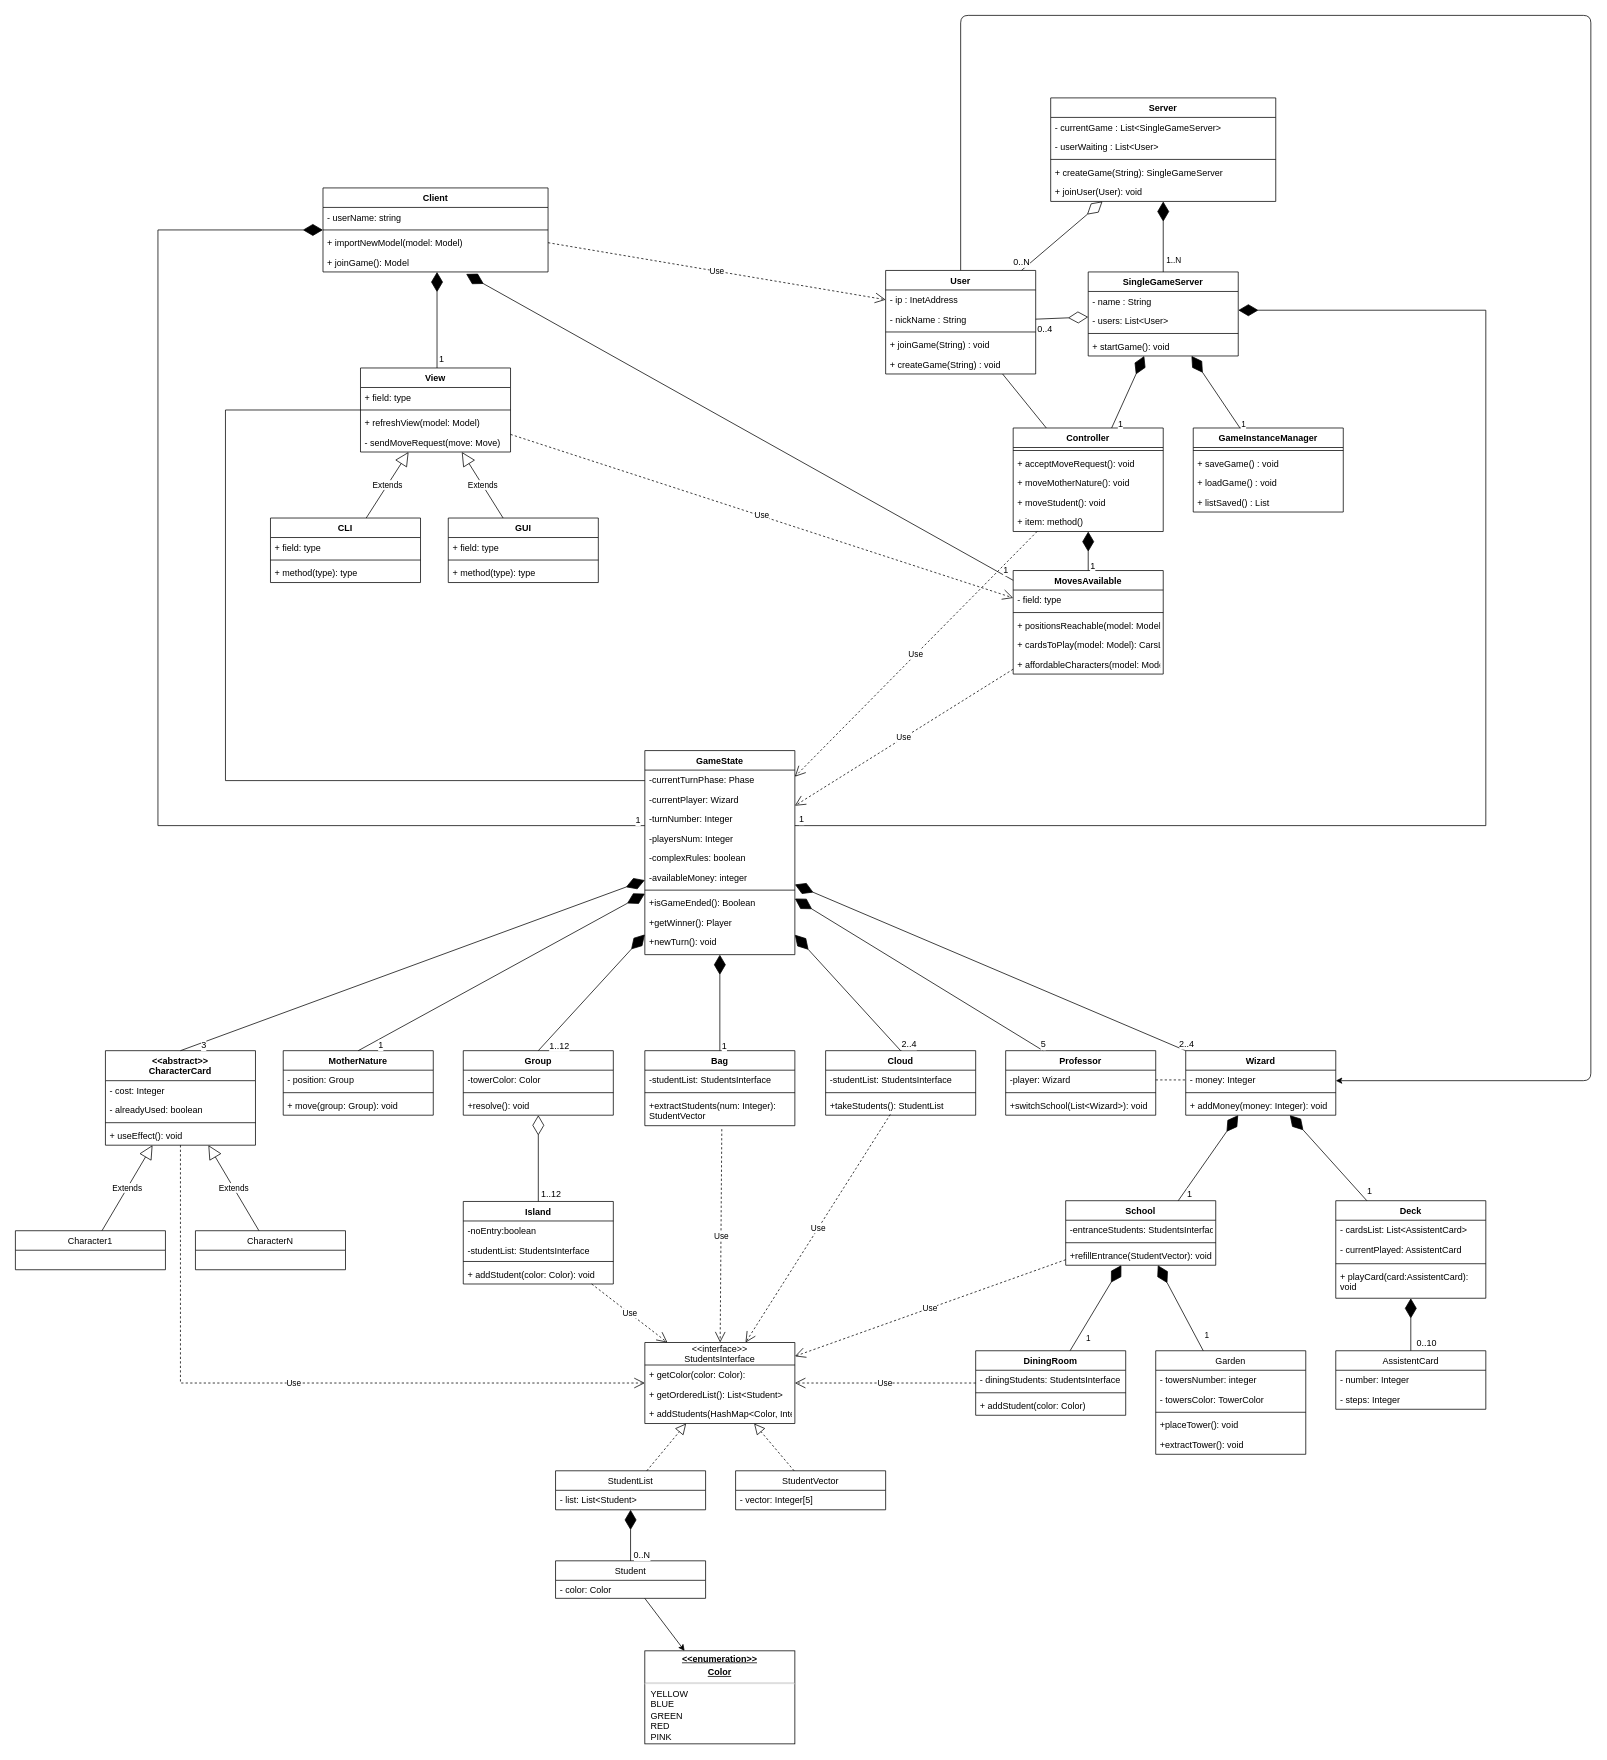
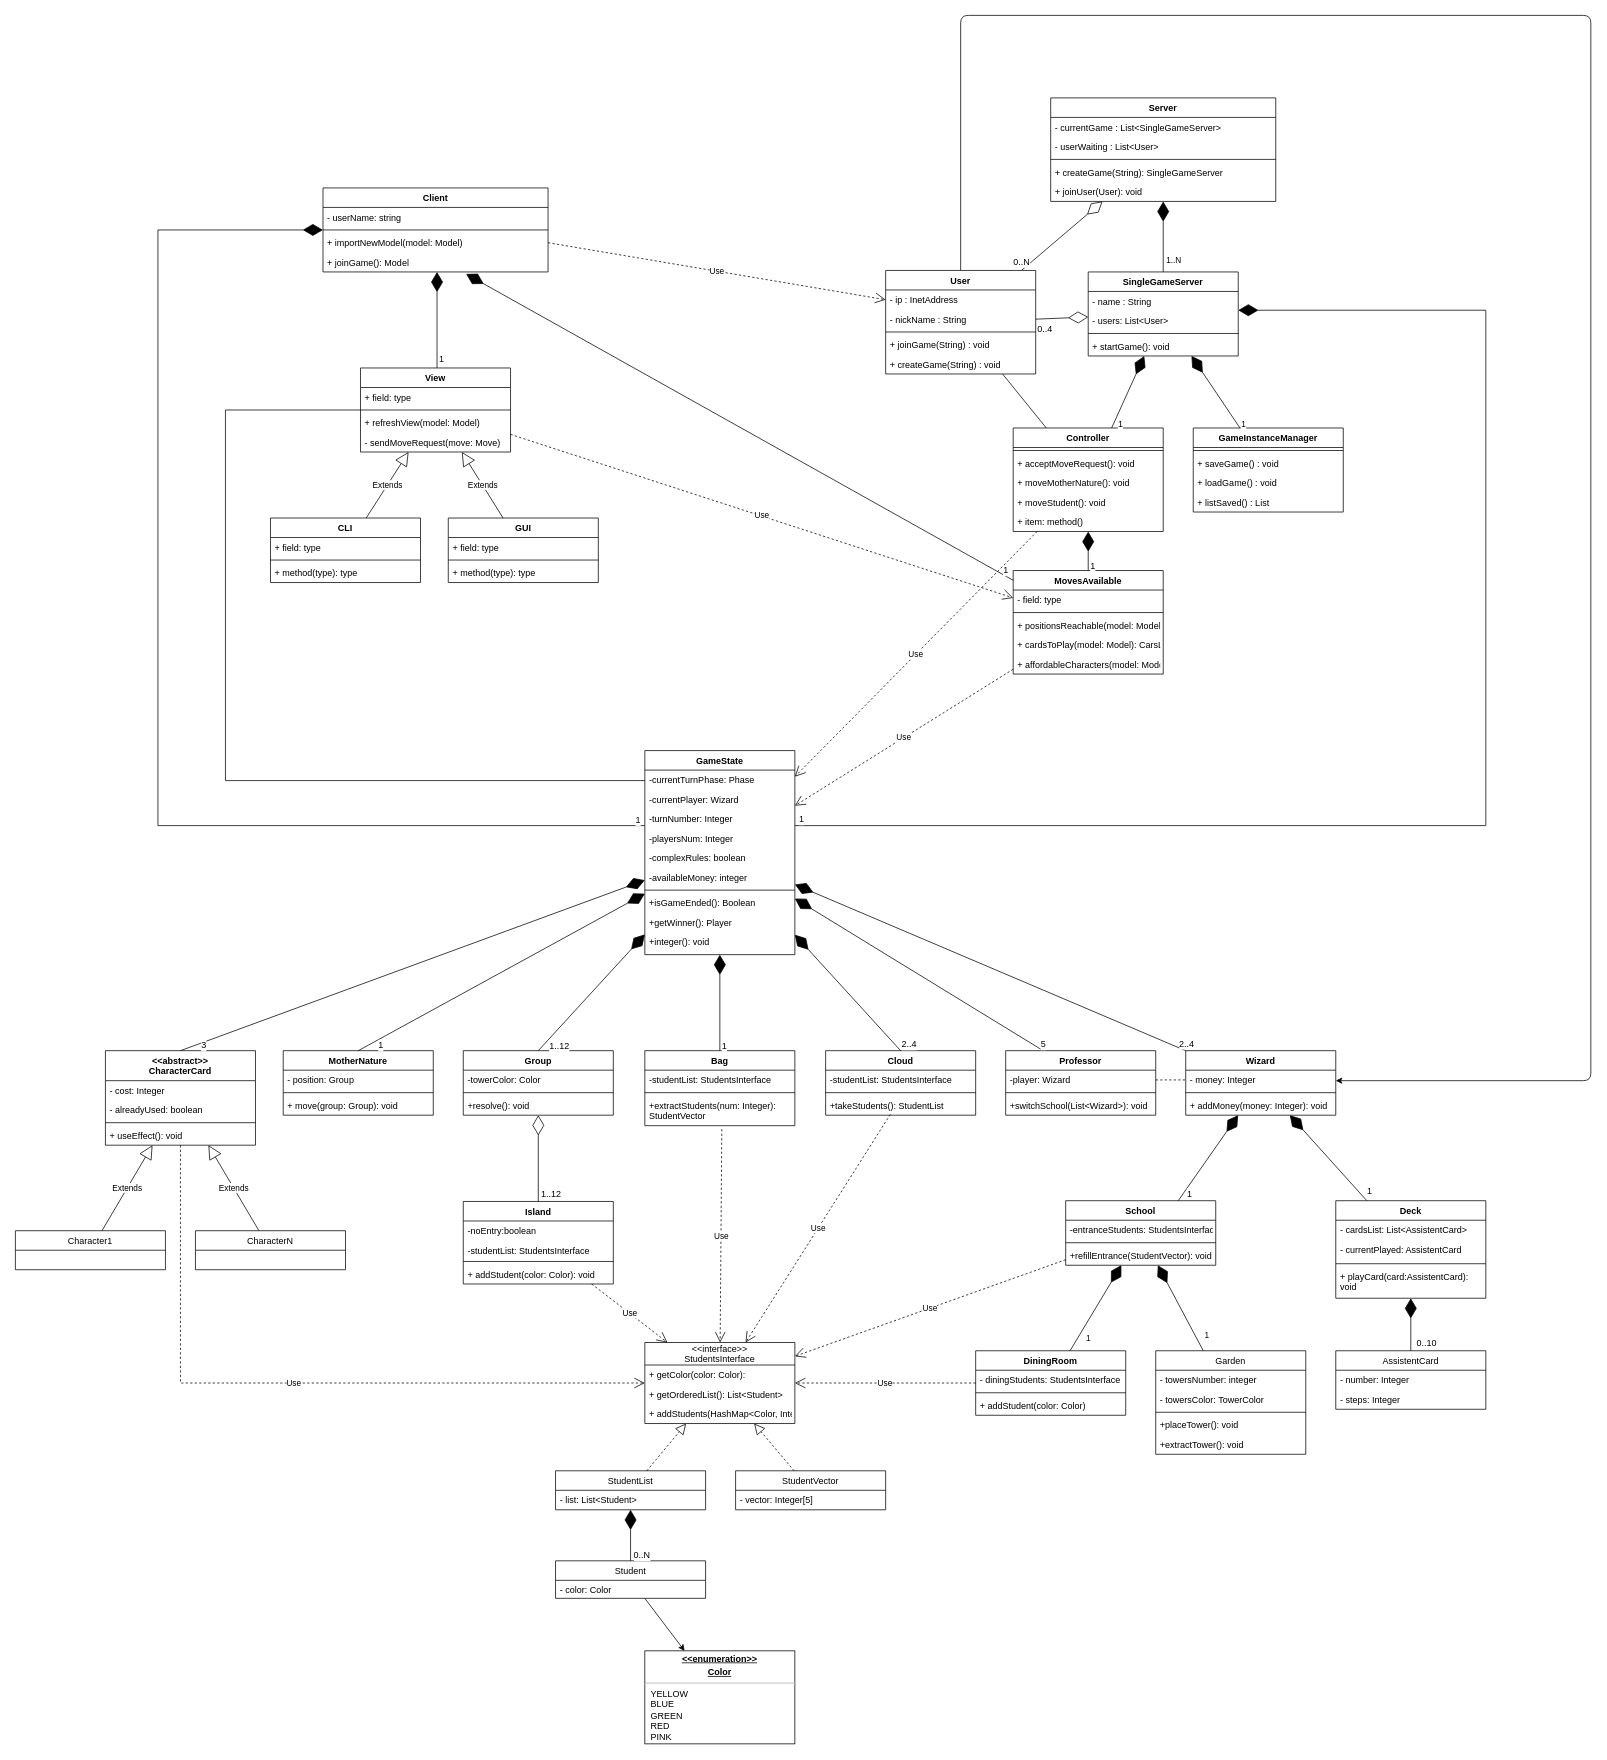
node "+newTurn(): void": label "+newTurn(): void" -> "+integer(): void"
